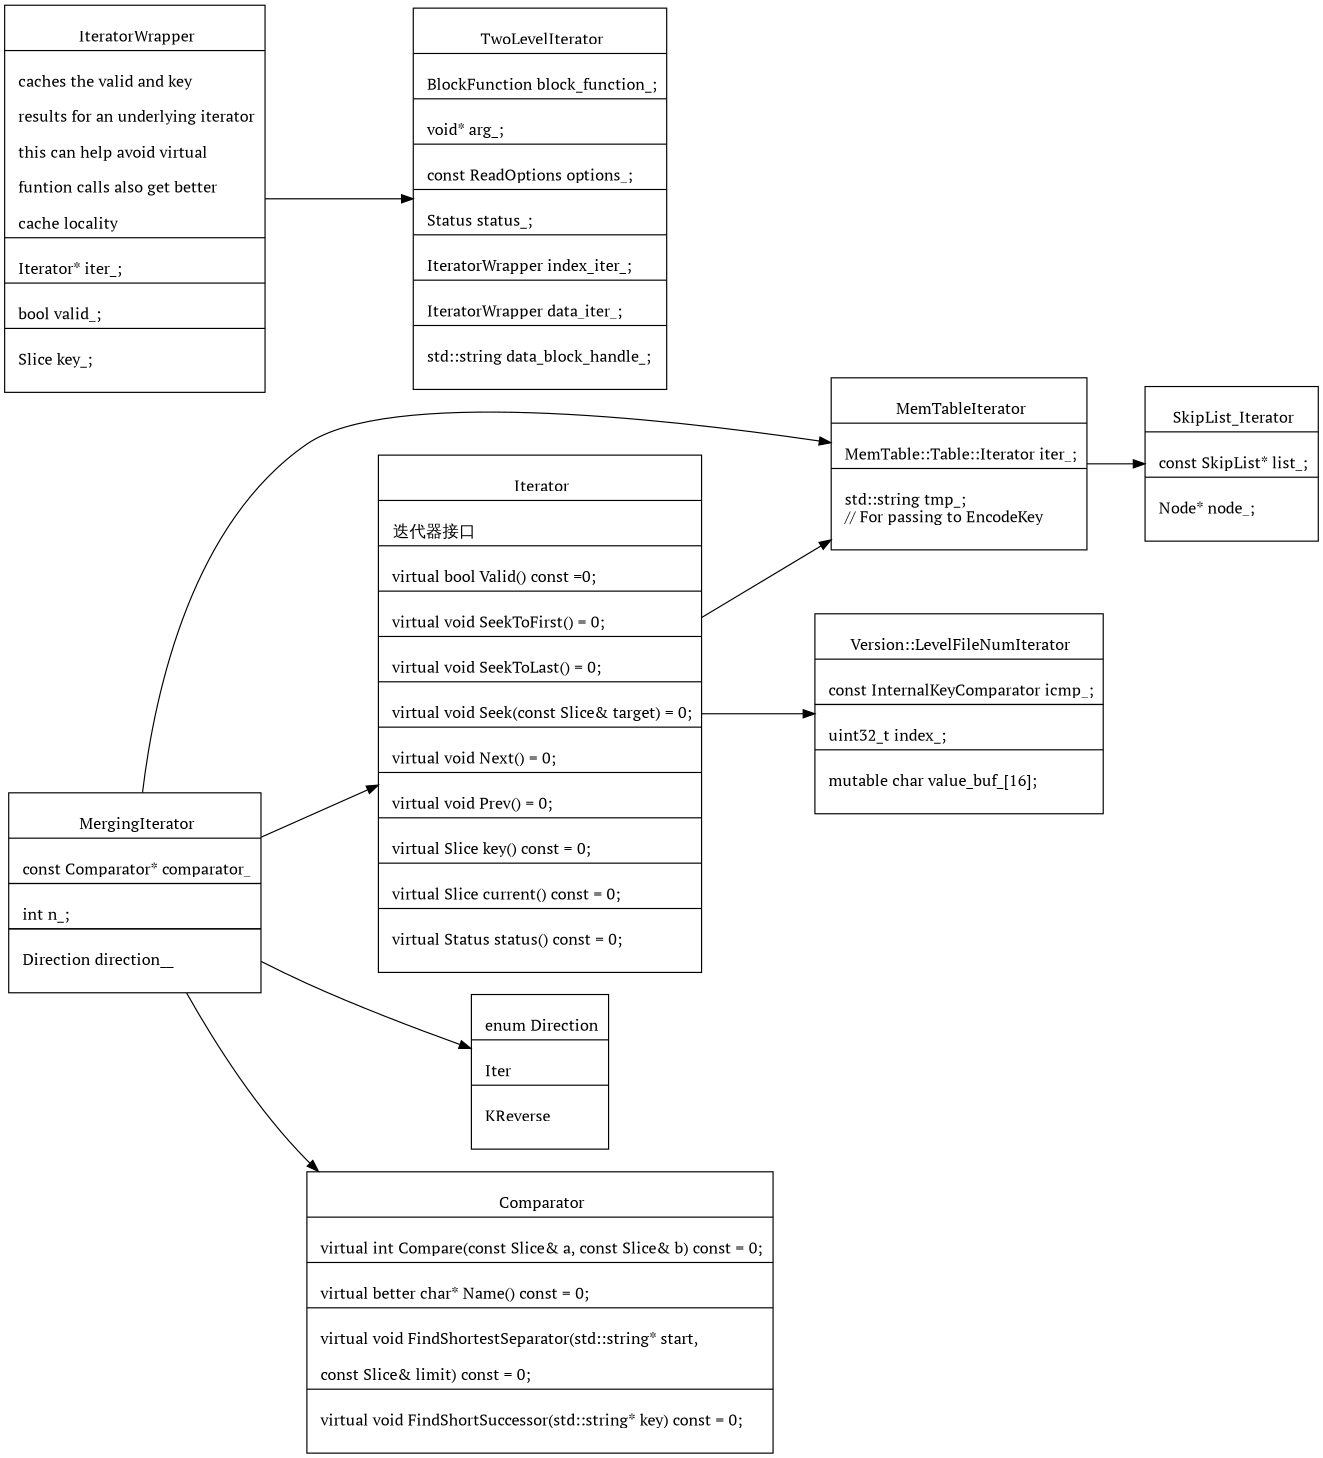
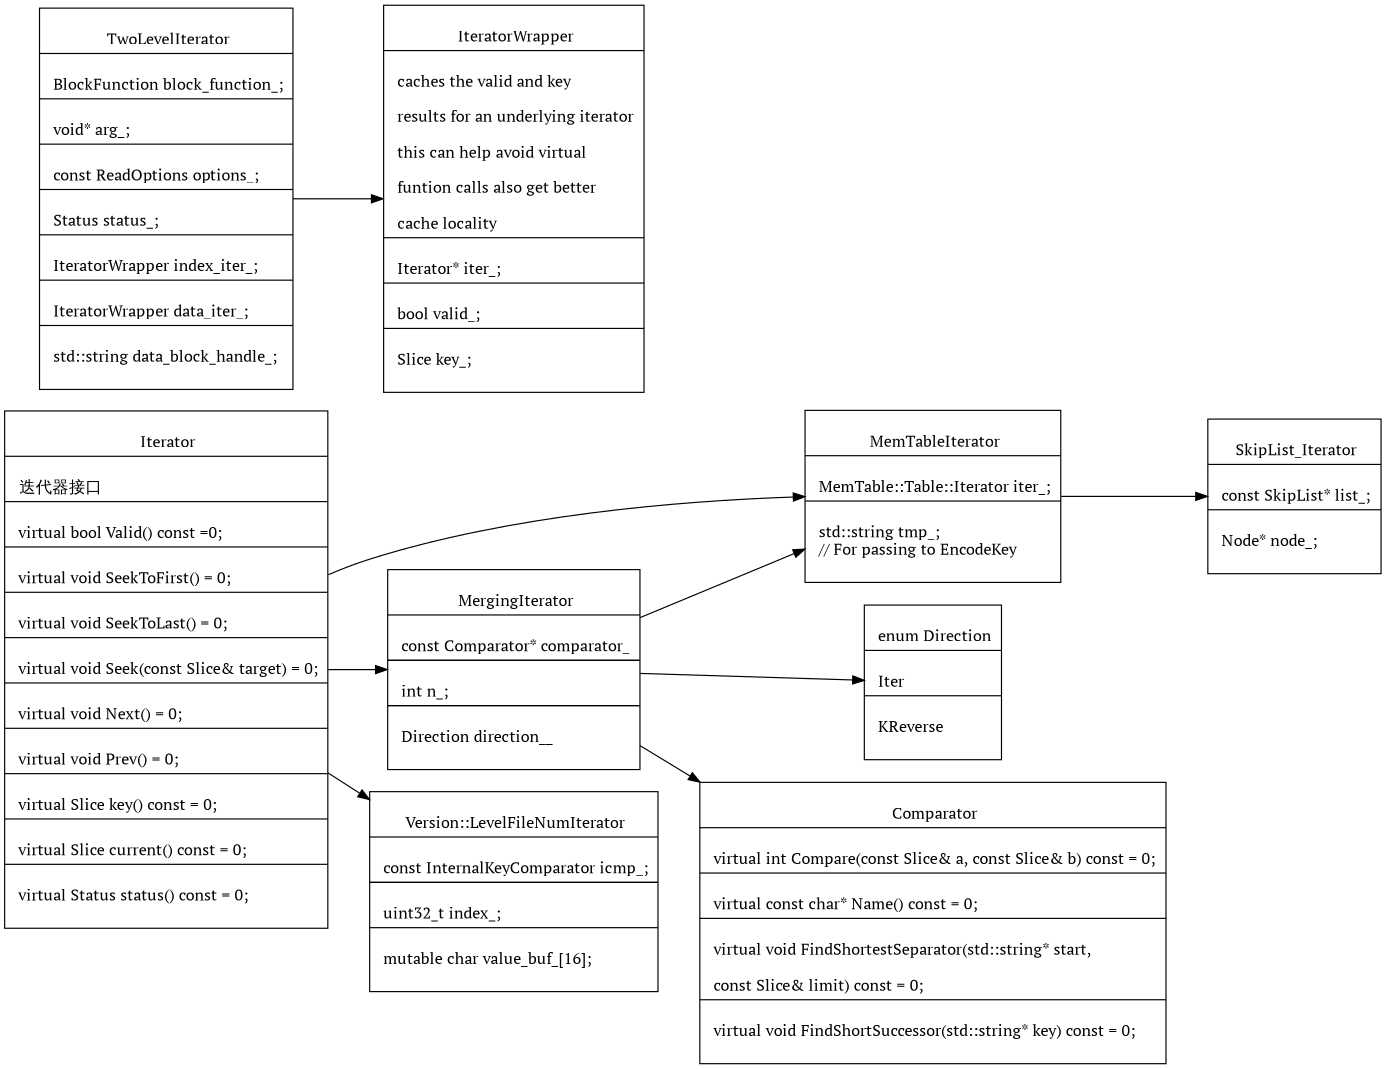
edge "IteratorWrapper" -> "TwoLevelIterator": reversed
edge "MergingIterator" -> "Iterator": reversed
node "Comparator": text "virtual better char* Name() const = 0;" -> "virtual const char* Name() const = 0;"
